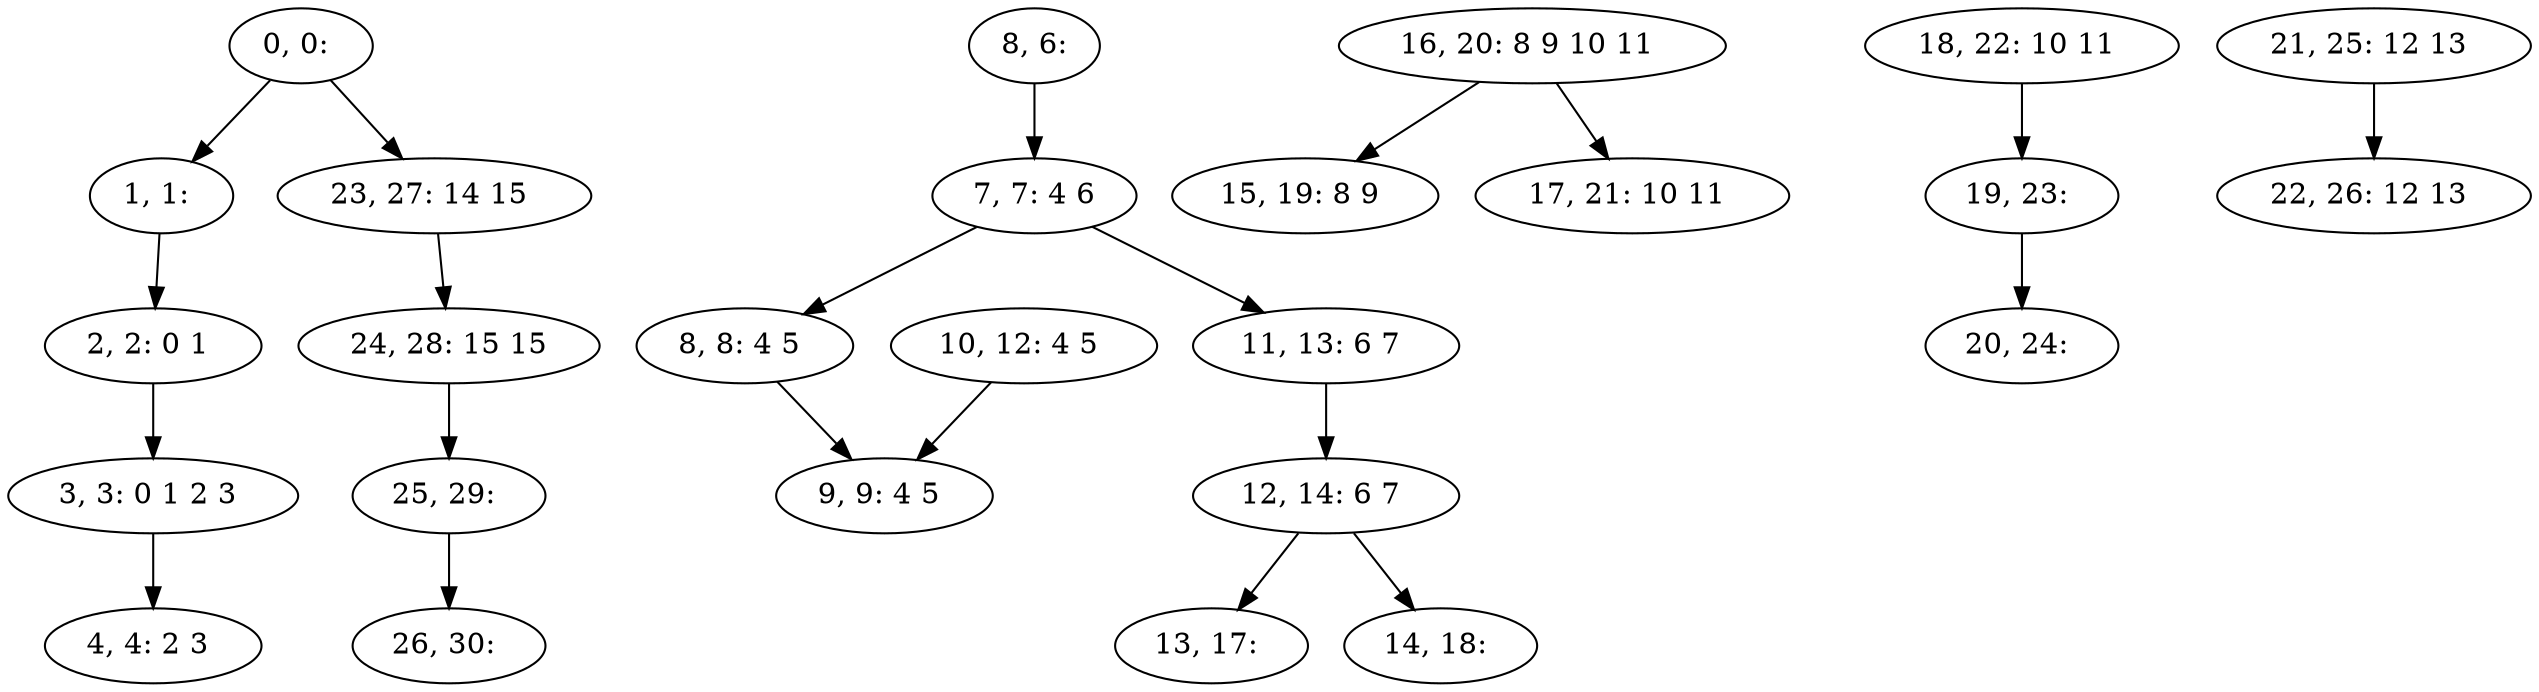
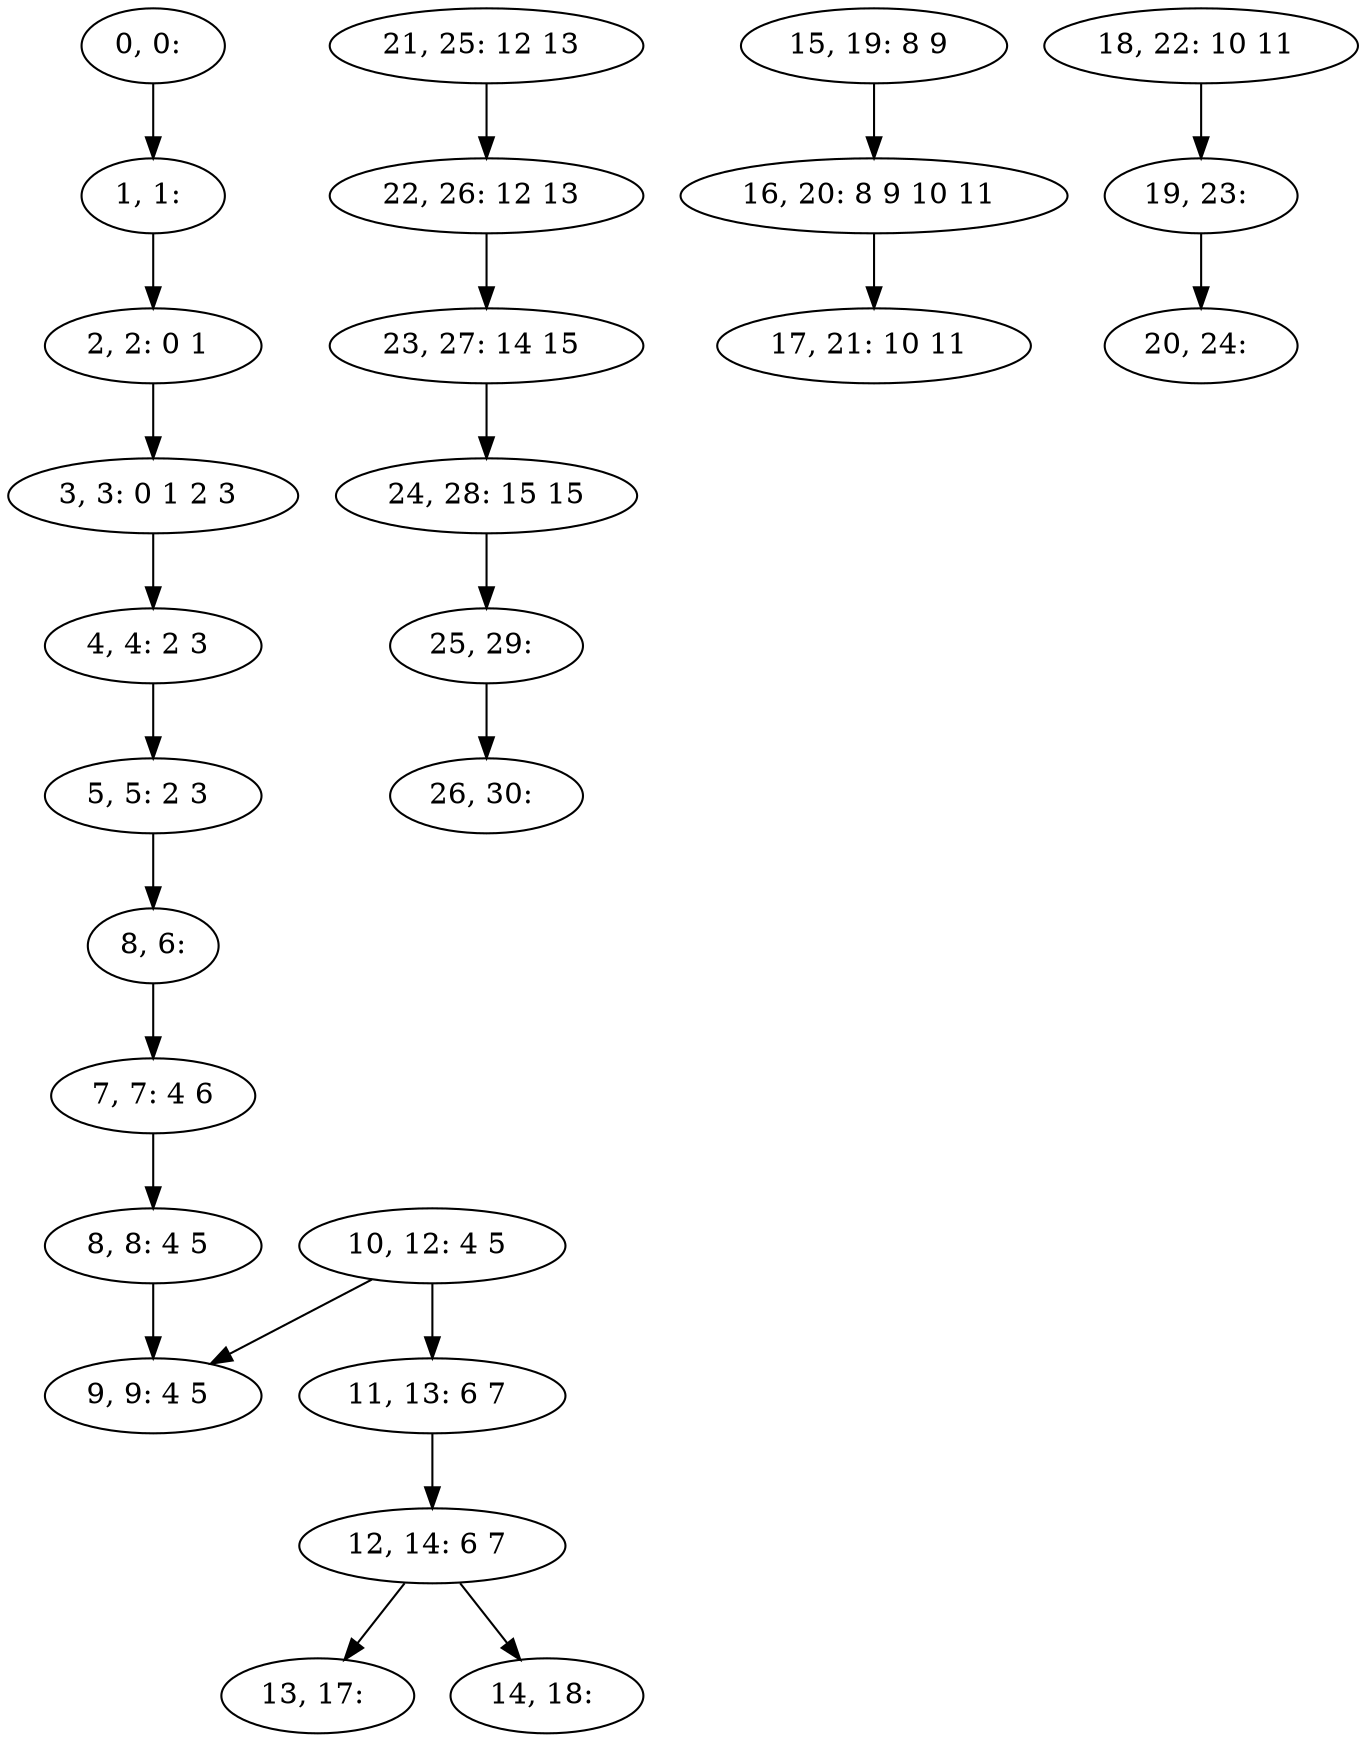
edge "0, 0:" -> "23, 27: 14 15": now "22, 26: 12 13" -> "23, 27: 14 15"
edge "16, 20: 8 9 10 11" -> "15, 19: 8 9": reversed
edge "7, 7: 4 6" -> "11, 13: 6 7": now "10, 12: 4 5" -> "11, 13: 6 7"
node "5, 5: 2 3": added
